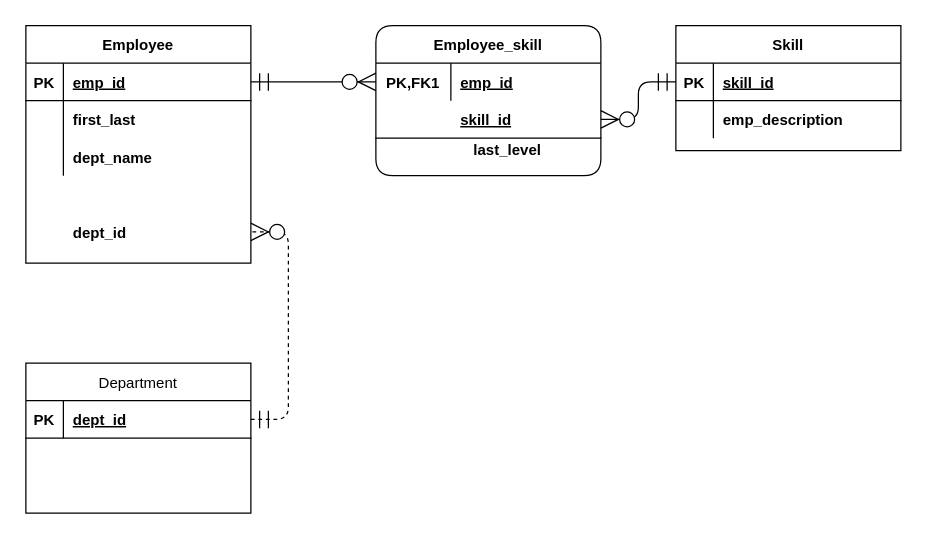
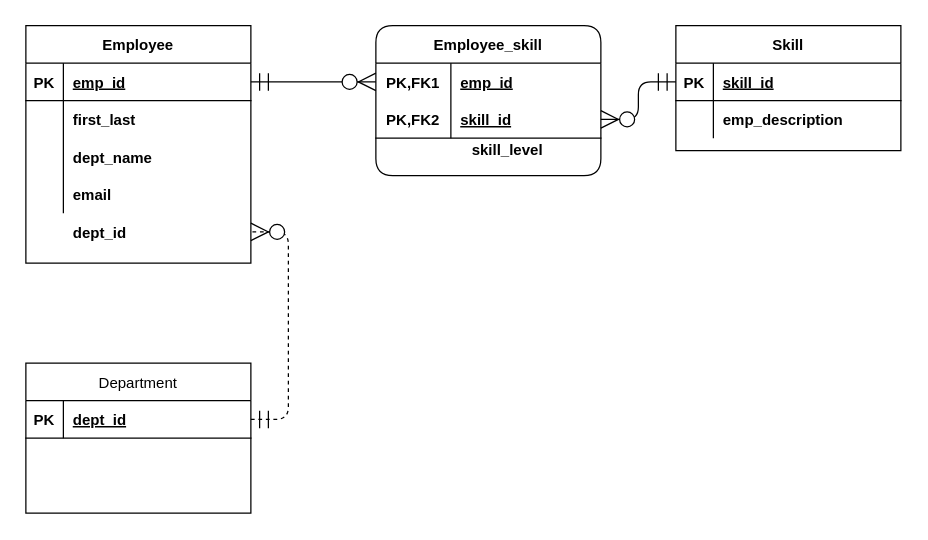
node "PK,FK2": added
node "last_level": label "last_level" -> "skill_level"
node "email": added
